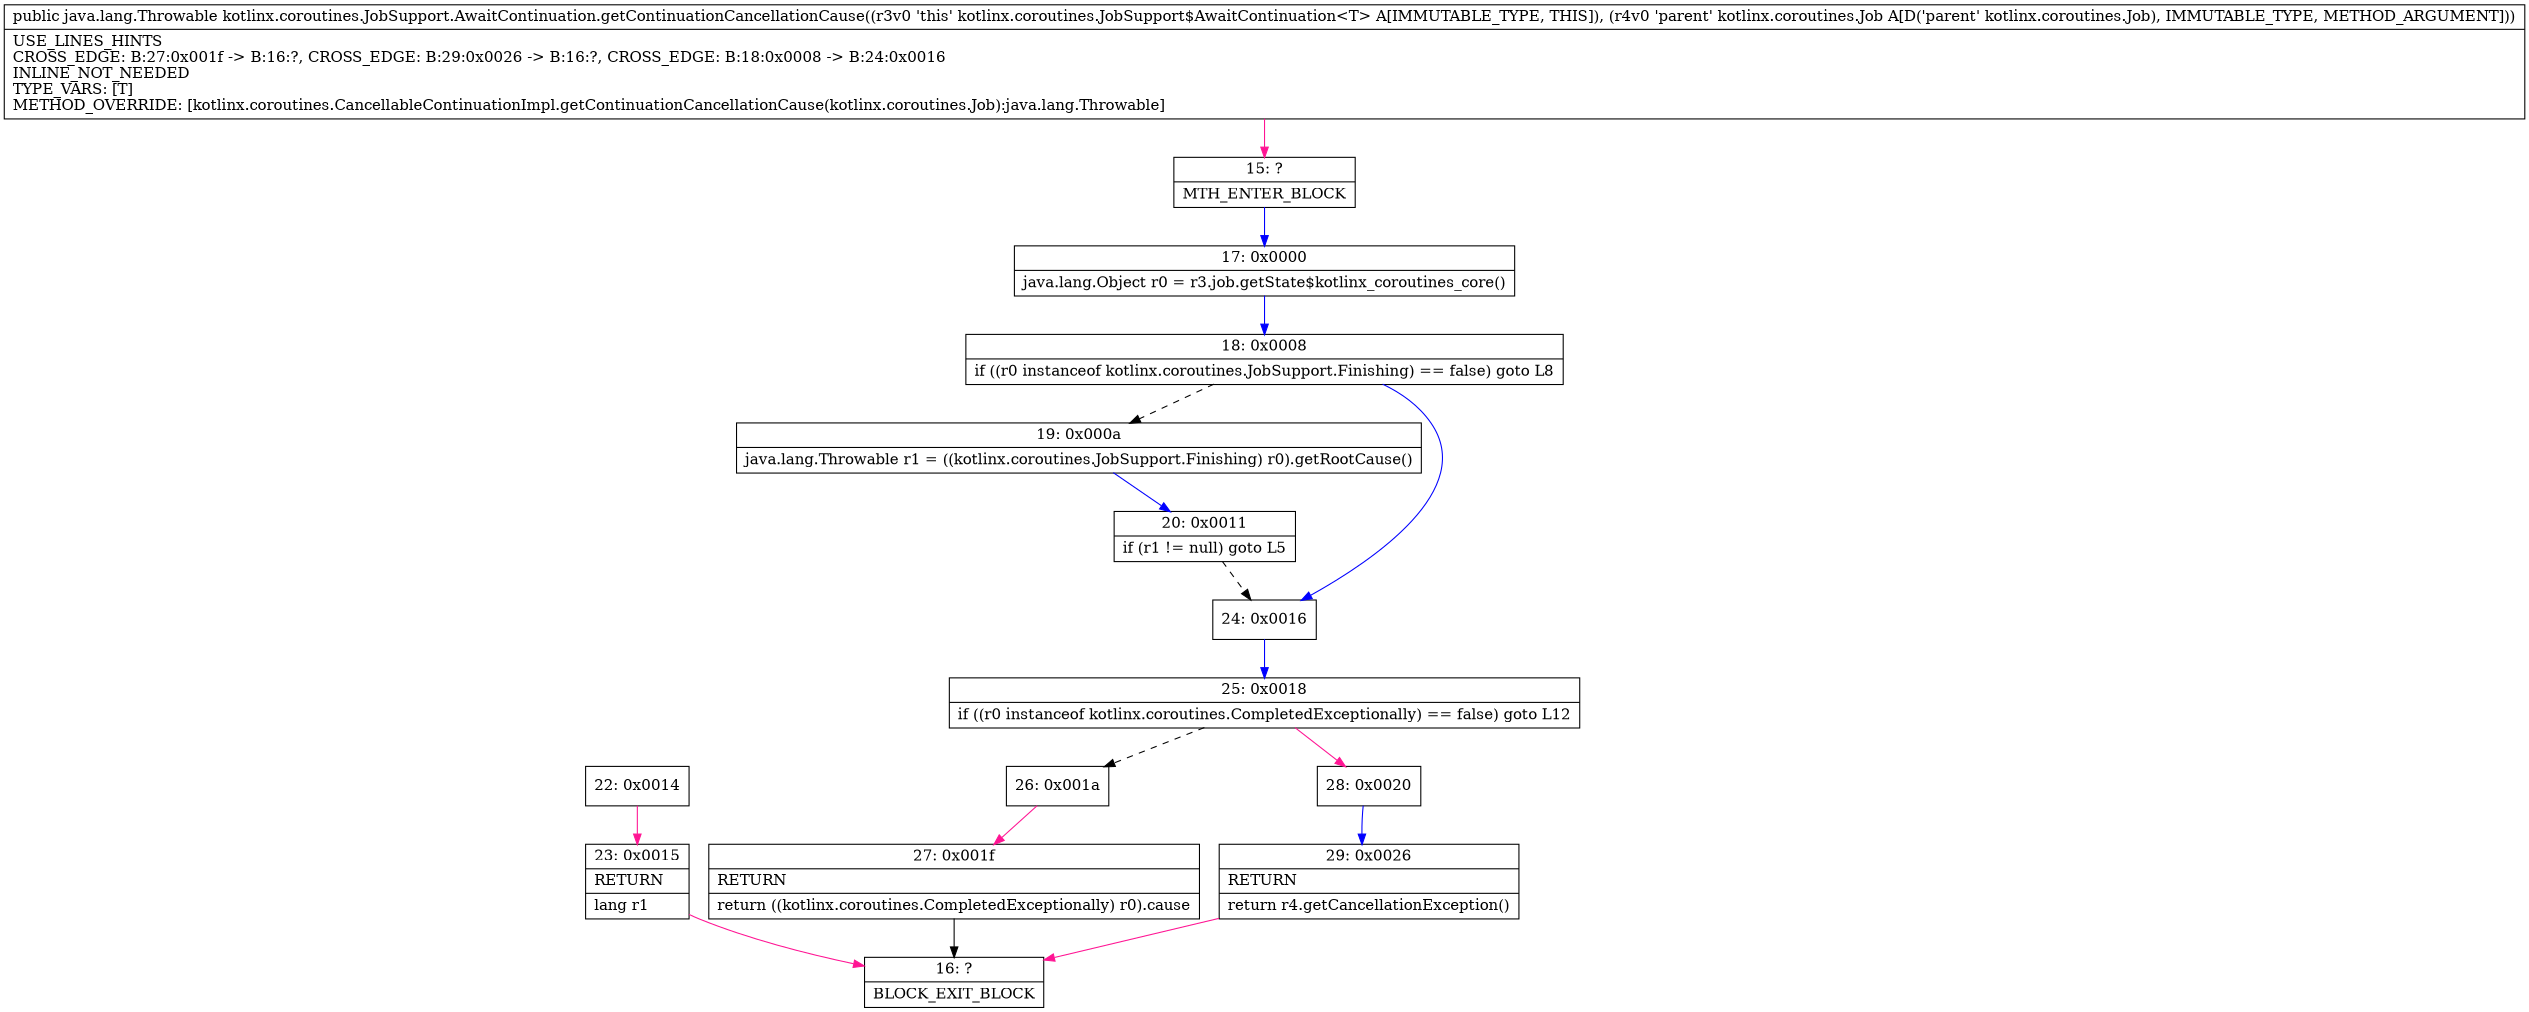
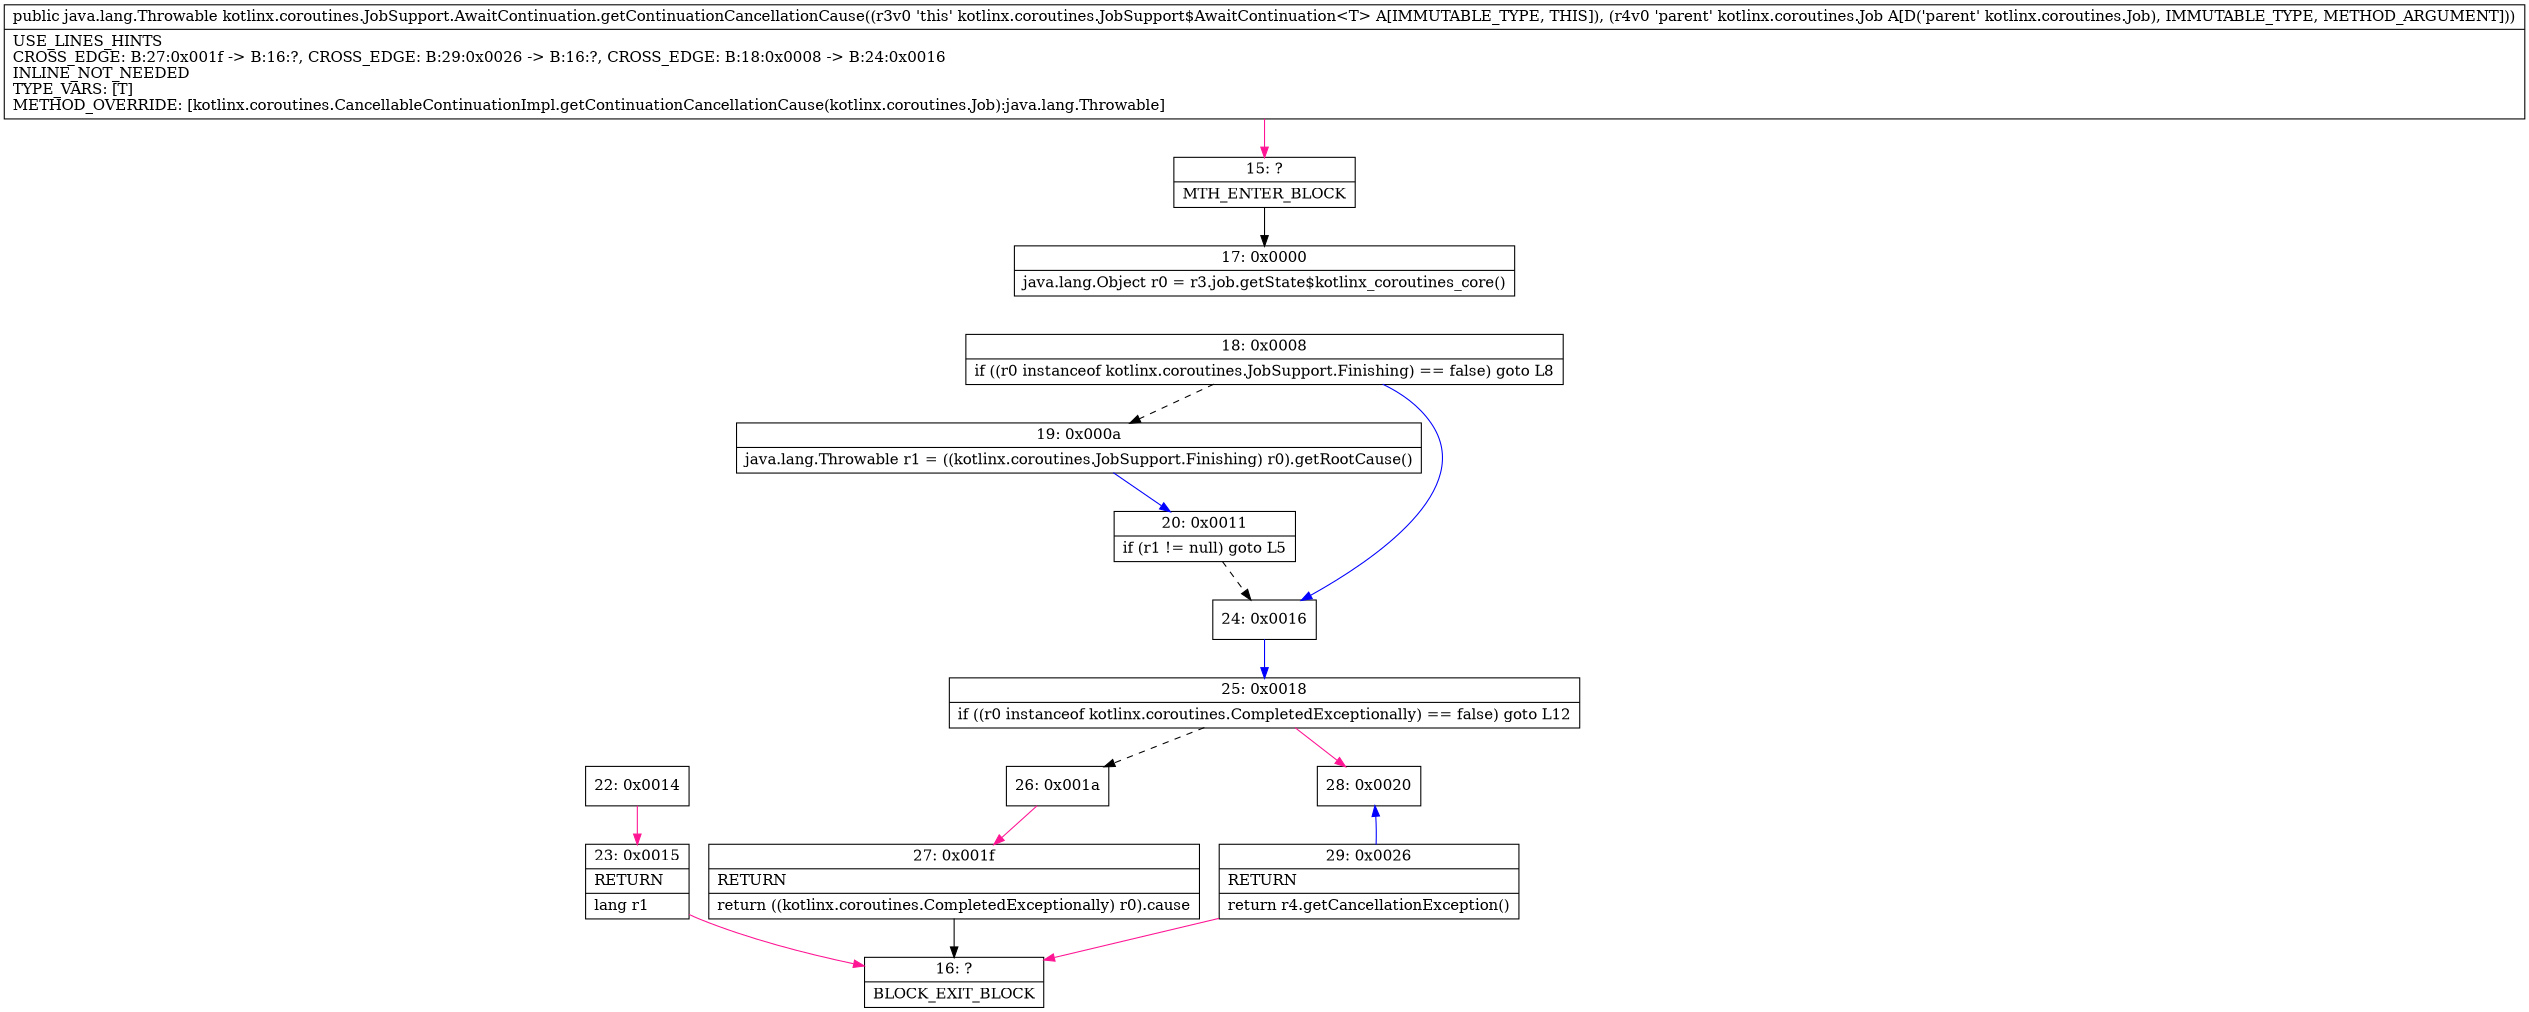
edge "15: ?" -> "17: 0x0000": color blue -> black
edge "17: 0x0000" -> "18: 0x0008": removed
edge "28: 0x0020" -> "29: 0x0026": reversed
